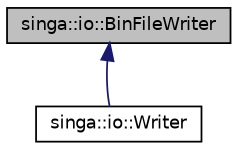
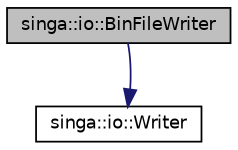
edge "singa::io::Writer" -> "singa::io::BinFileWriter": reversed
